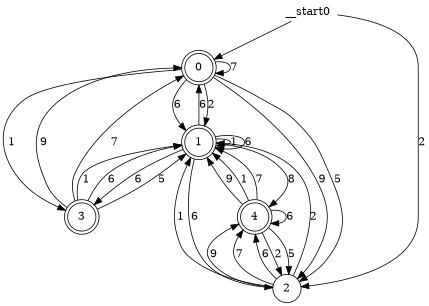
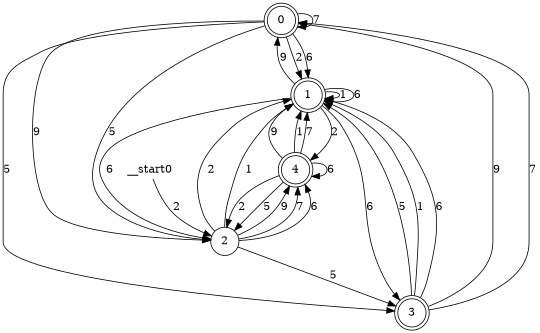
edge "__start0" -> "0": removed
edge "1" -> "0": label "6" -> "9"
edge "0" -> "3": label "1" -> "5"
edge "1" -> "4": label "8" -> "2"
edge "2" -> "3": added, label "5"
